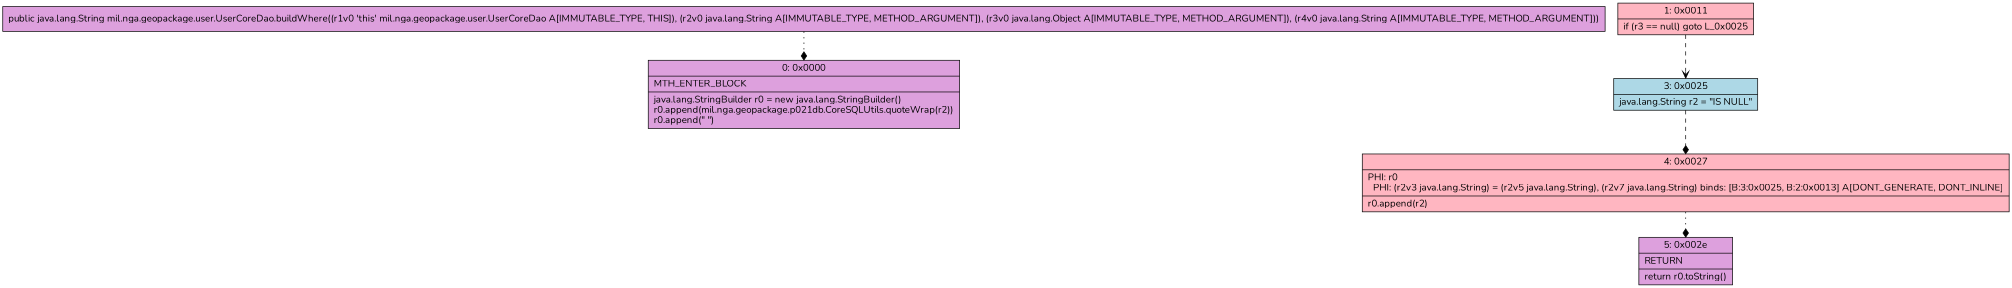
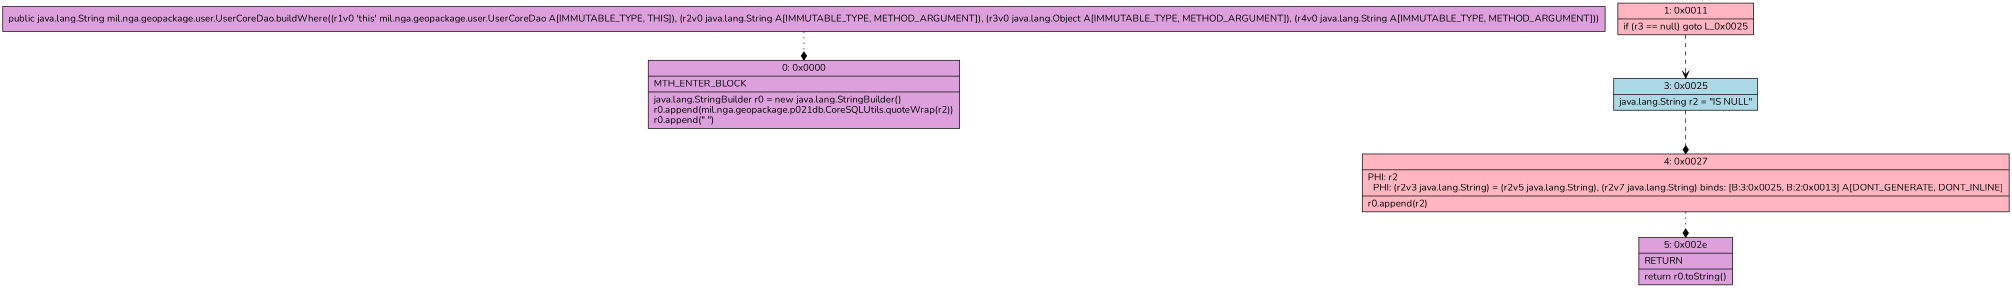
node "4: 0x0027": text "PHI: r0" -> "PHI: r2"
